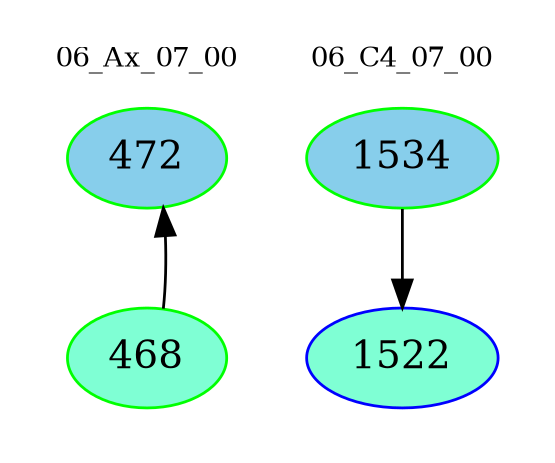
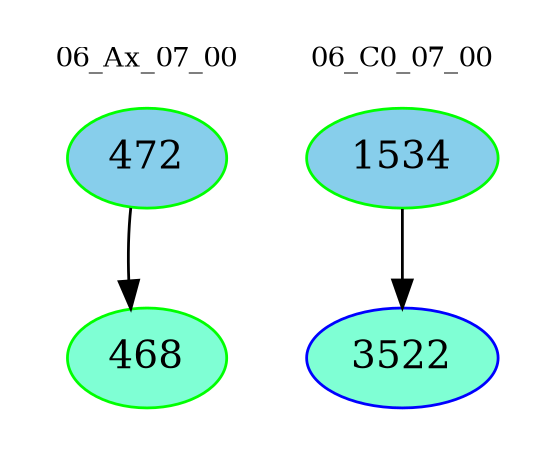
cluster "06_C4_07_00": label "06_C4_07_00" -> "06_C0_07_00"
edge "468" -> "472": reversed
node "1522": label "1522" -> "3522"
